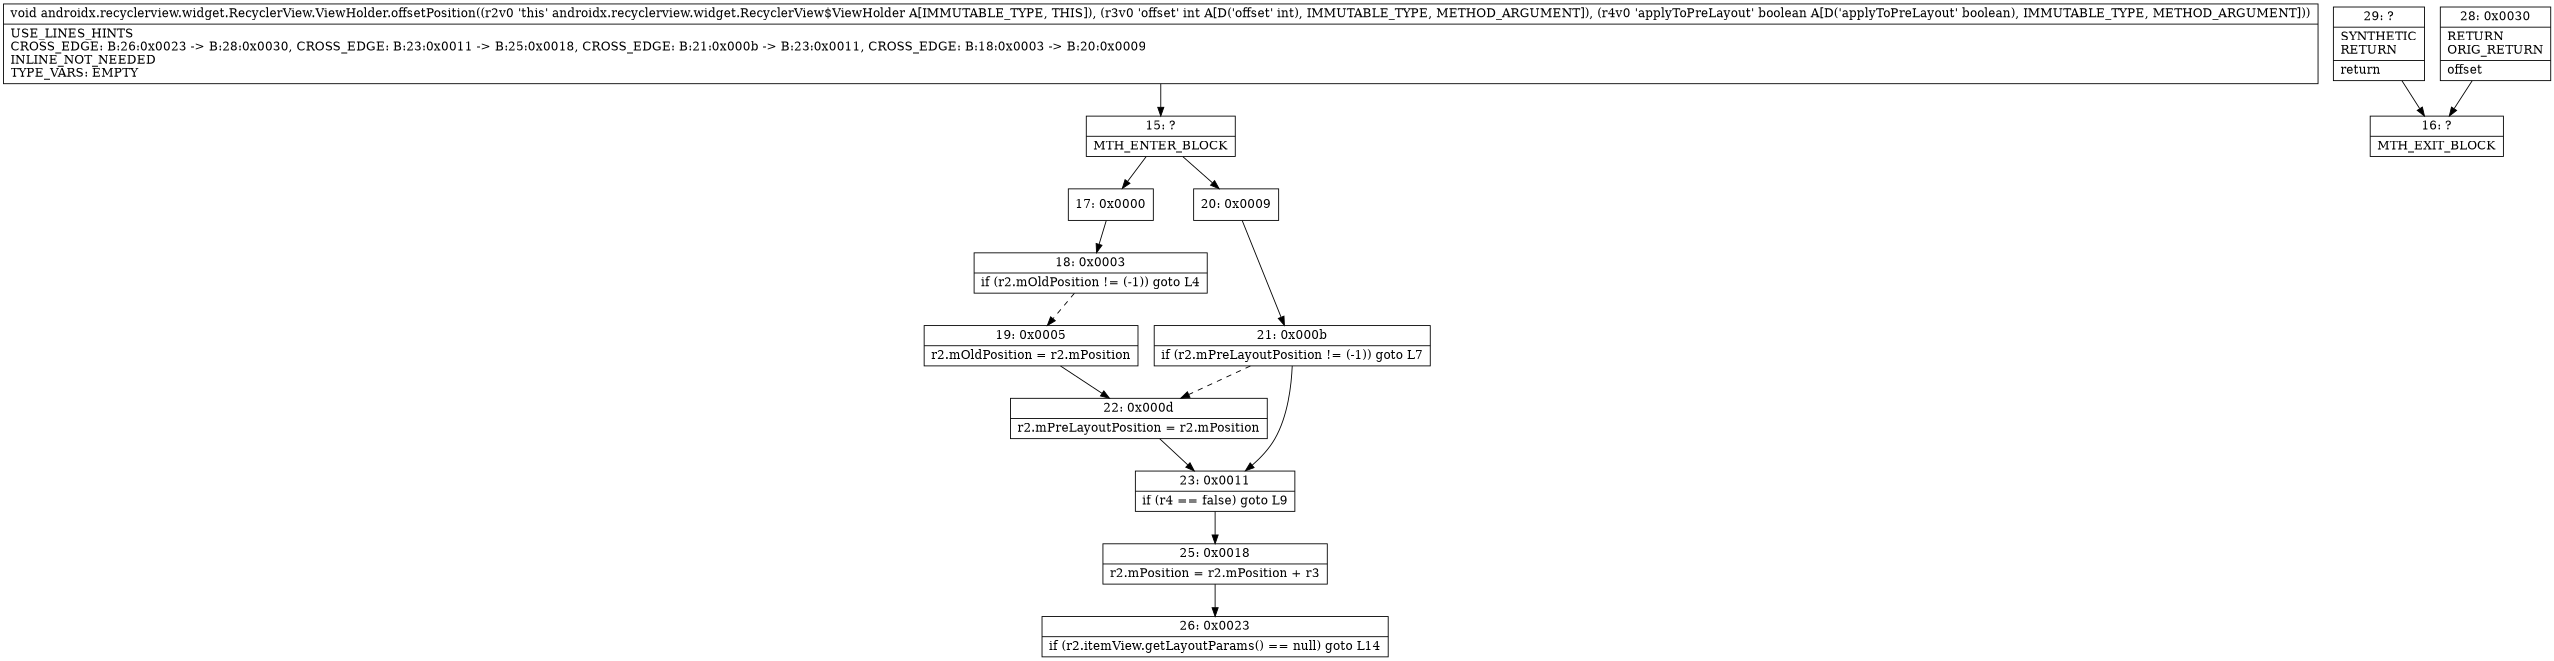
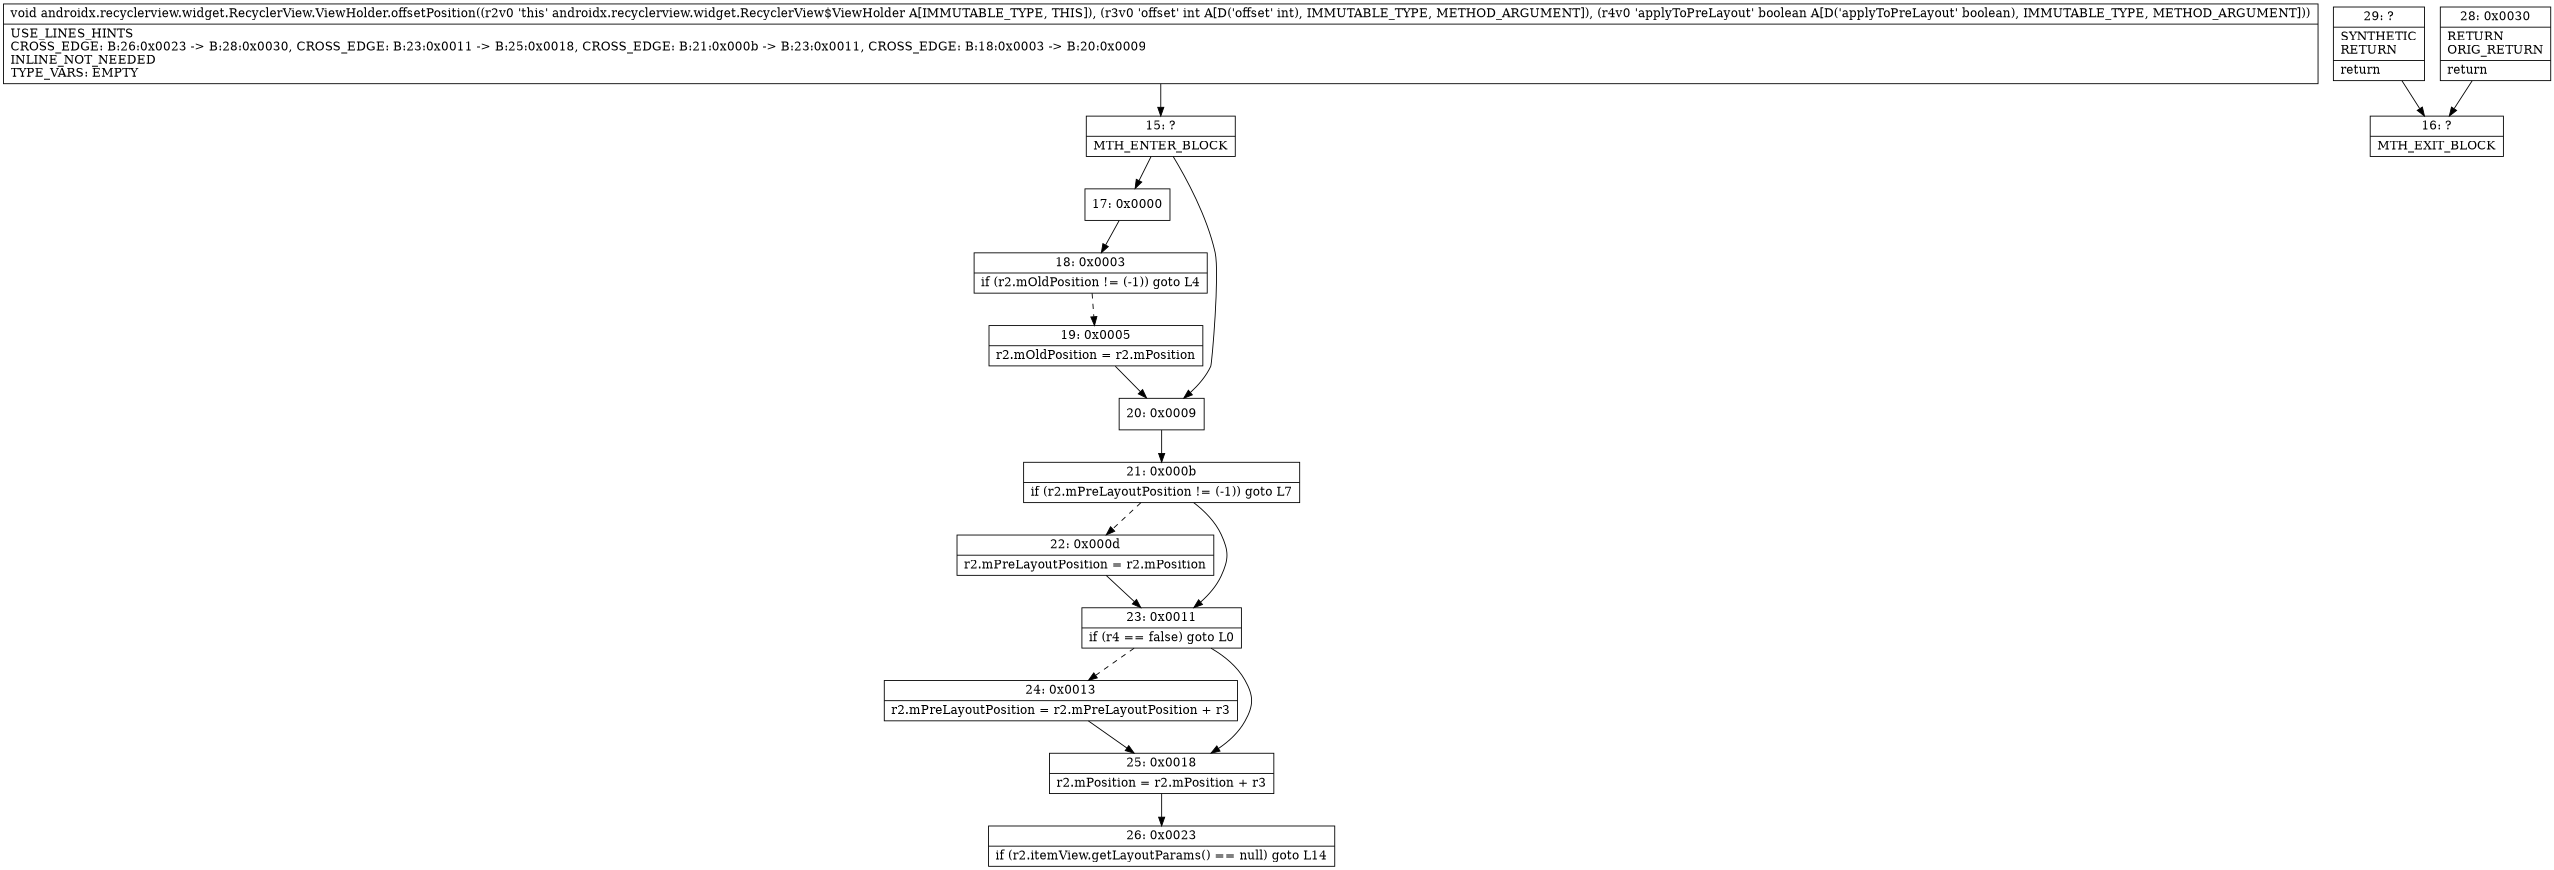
node "28: 0x0030": text "offset" -> "return"
edge "19: 0x0005" -> "22: 0x000d": now "19: 0x0005" -> "20: 0x0009"
node "23: 0x0011": text "if (r4 == false) goto L9" -> "if (r4 == false) goto L0"
node "24: 0x0013": added
